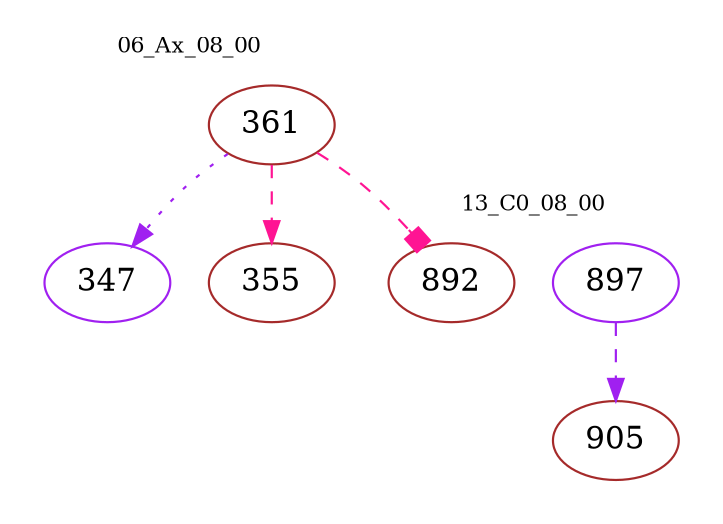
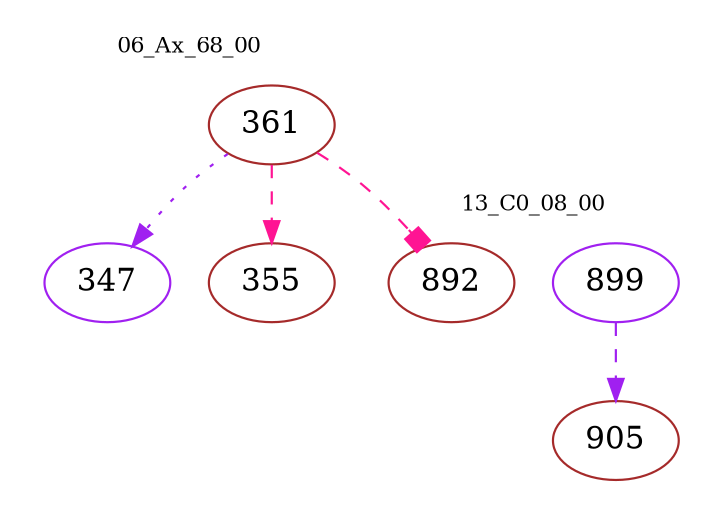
cluster "06_Ax_08_00": label "06_Ax_08_00" -> "06_Ax_68_00"
node "897": label "897" -> "899"
